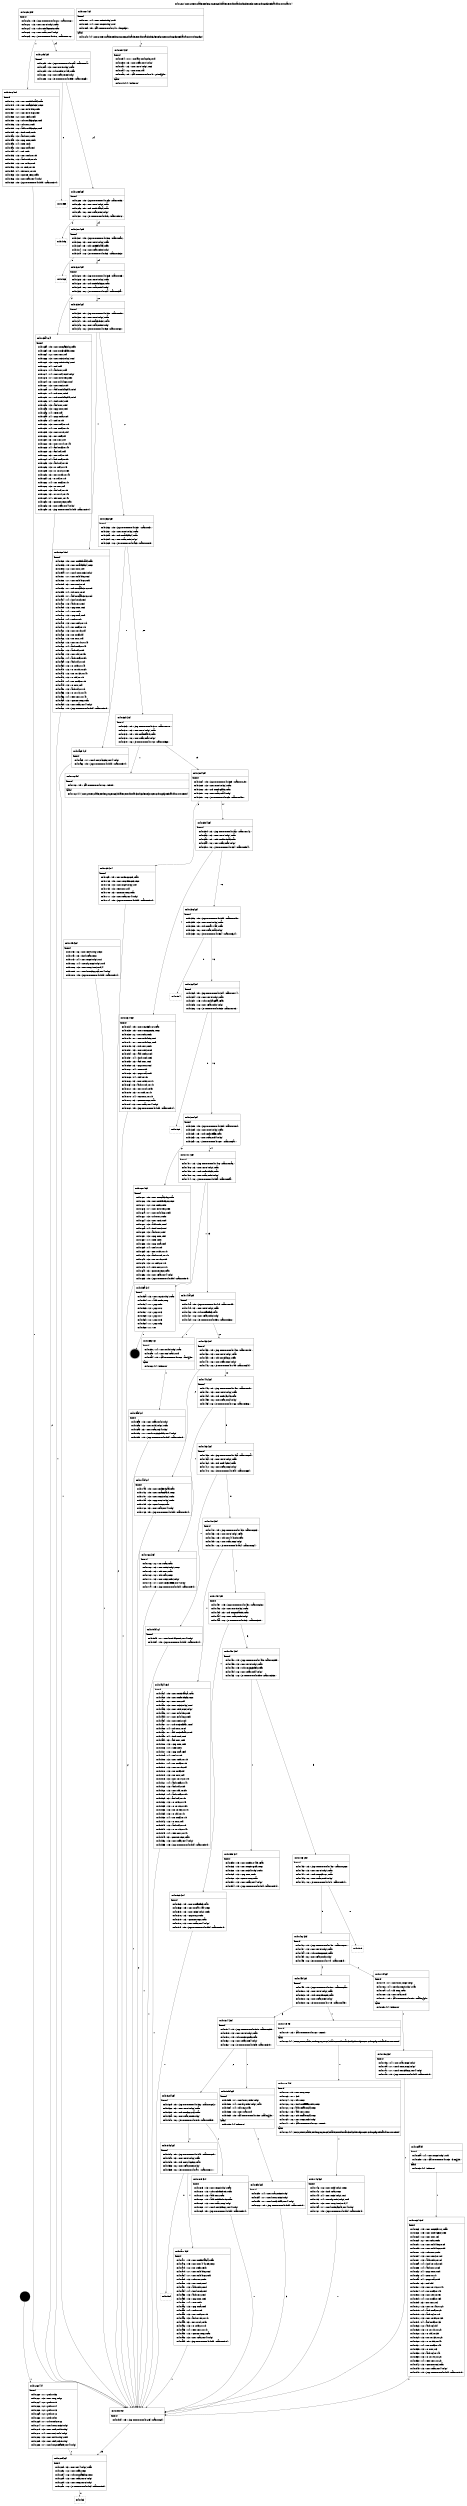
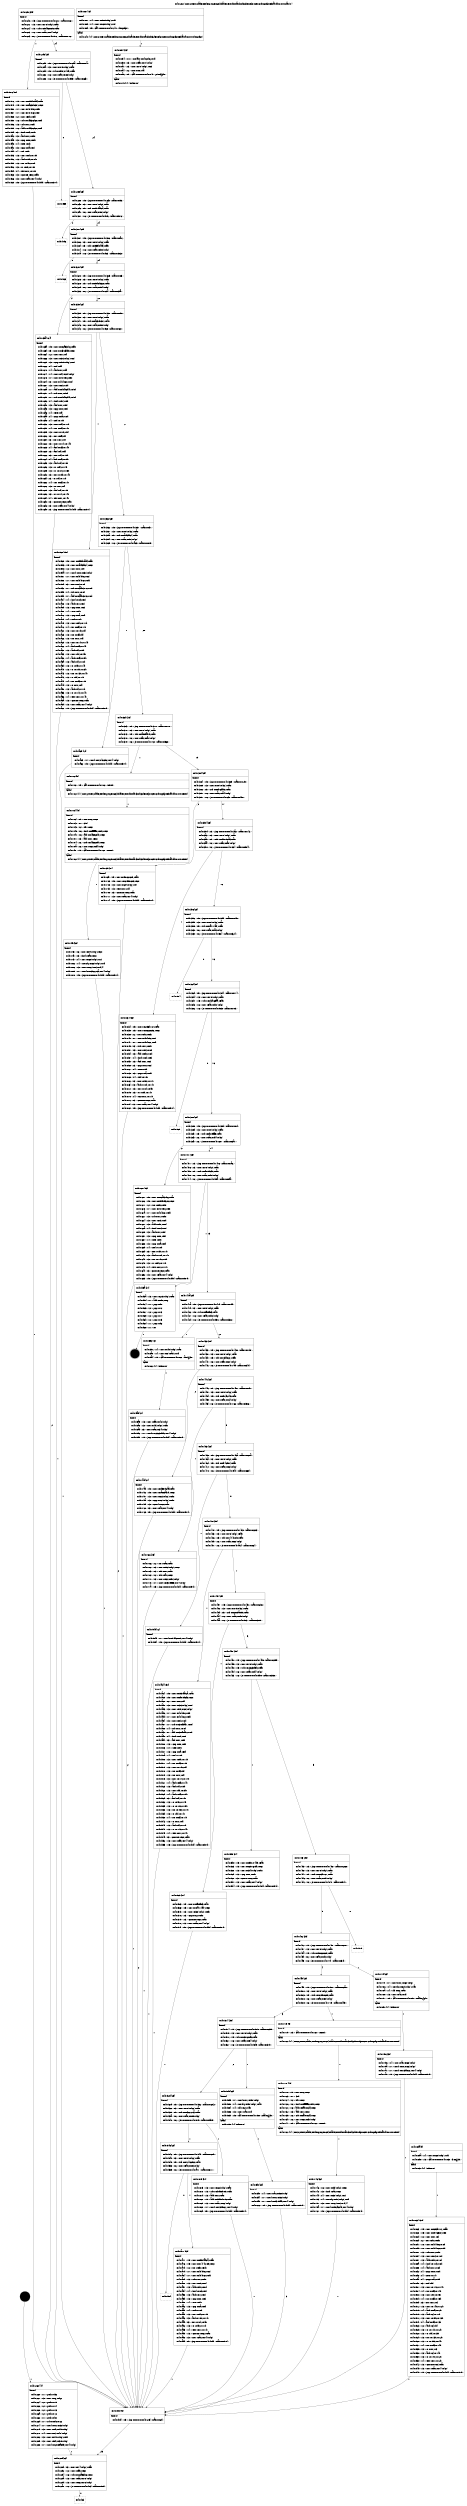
node "0x4017cd [40]": added
edge "0x401433 [25]" -> "0x40144c [25]": removed, label "10"
